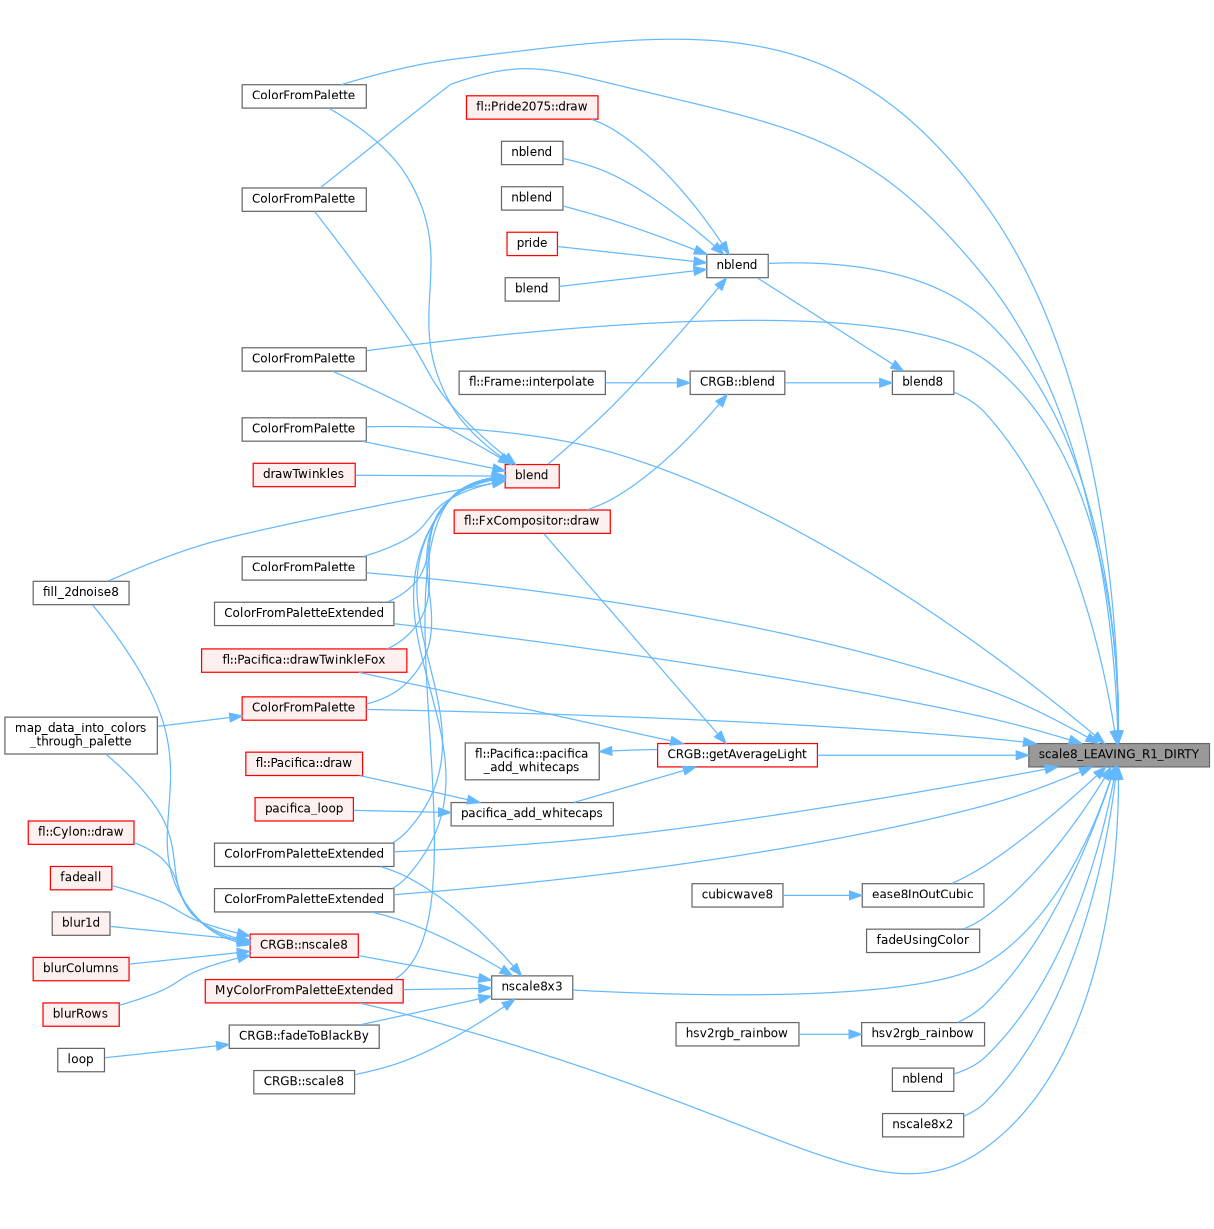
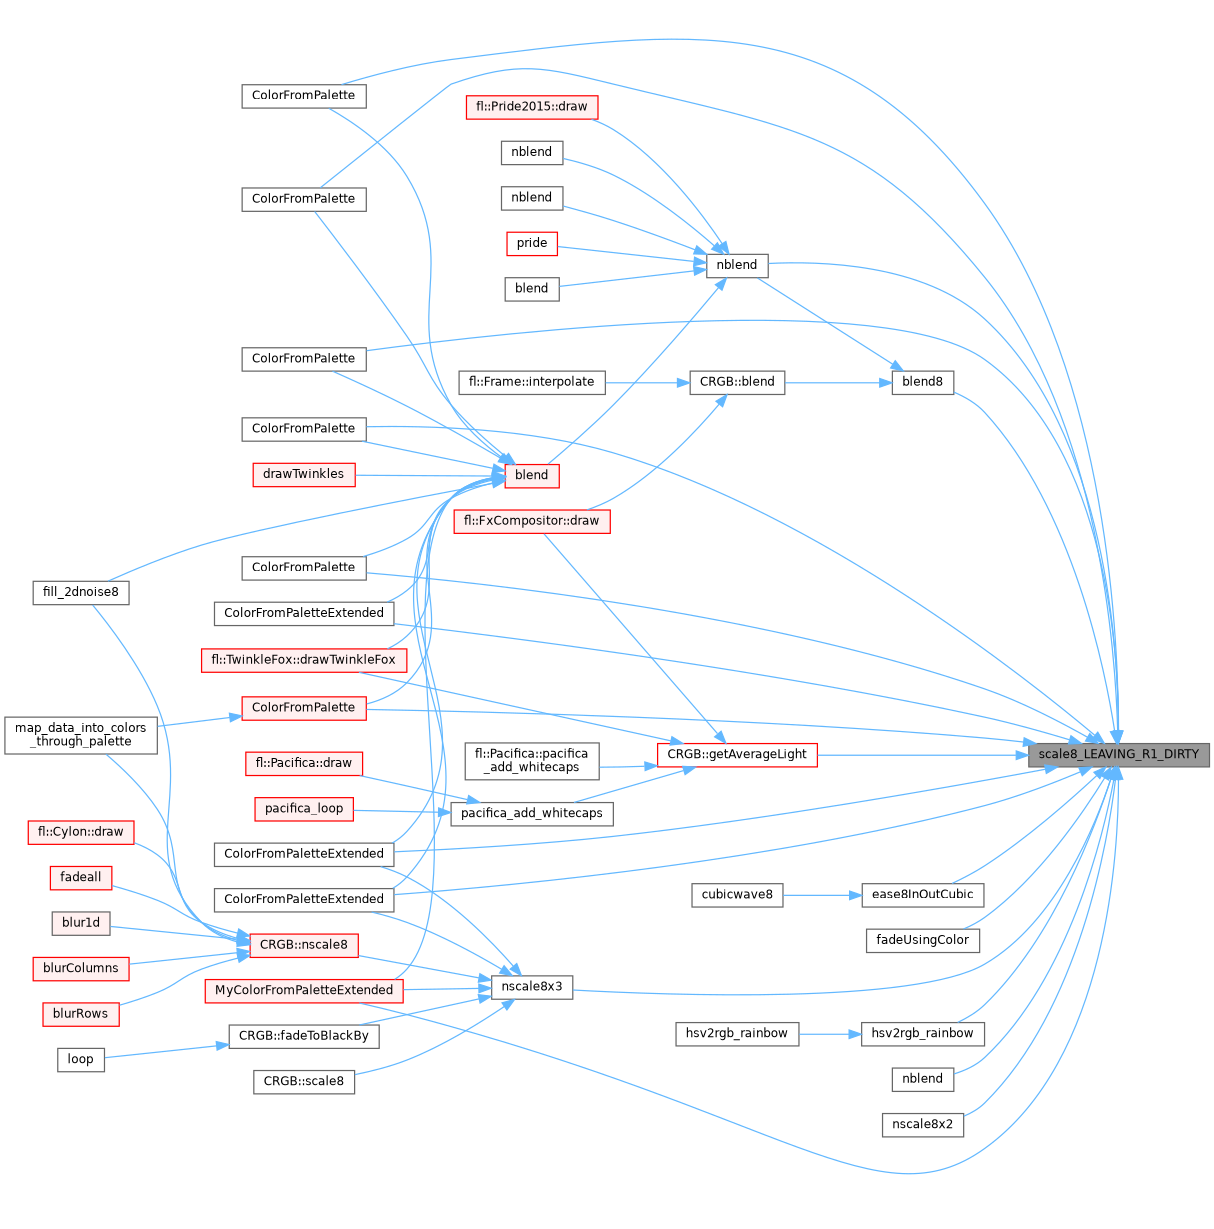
node "fl::Pride2075::draw": label "fl::Pride2075::draw" -> "fl::Pride2015::draw"
node "fl::Pacifica::drawTwinkleFox": label "fl::Pacifica::drawTwinkleFox" -> "fl::TwinkleFox::drawTwinkleFox"
edge "CRGB::getAverageLight" -> "fl::Pacifica::pacifica _add_whitecaps": reversed
